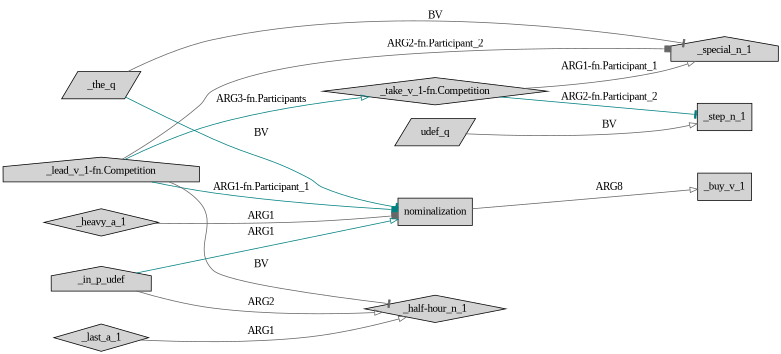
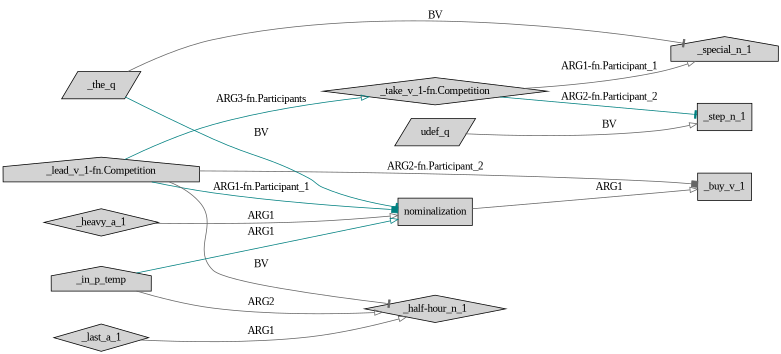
edge "_lead_v_1-fn.Competition" -> "_special_n_1": now "_lead_v_1-fn.Competition" -> "_buy_v_1"
edge "nominalization" -> "_buy_v_1": label "ARG8" -> "ARG1"
edge "_heavy_a_1" -> "nominalization": arrowhead box -> onormal
node "_in_p_udef": label "_in_p_udef" -> "_in_p_temp"
